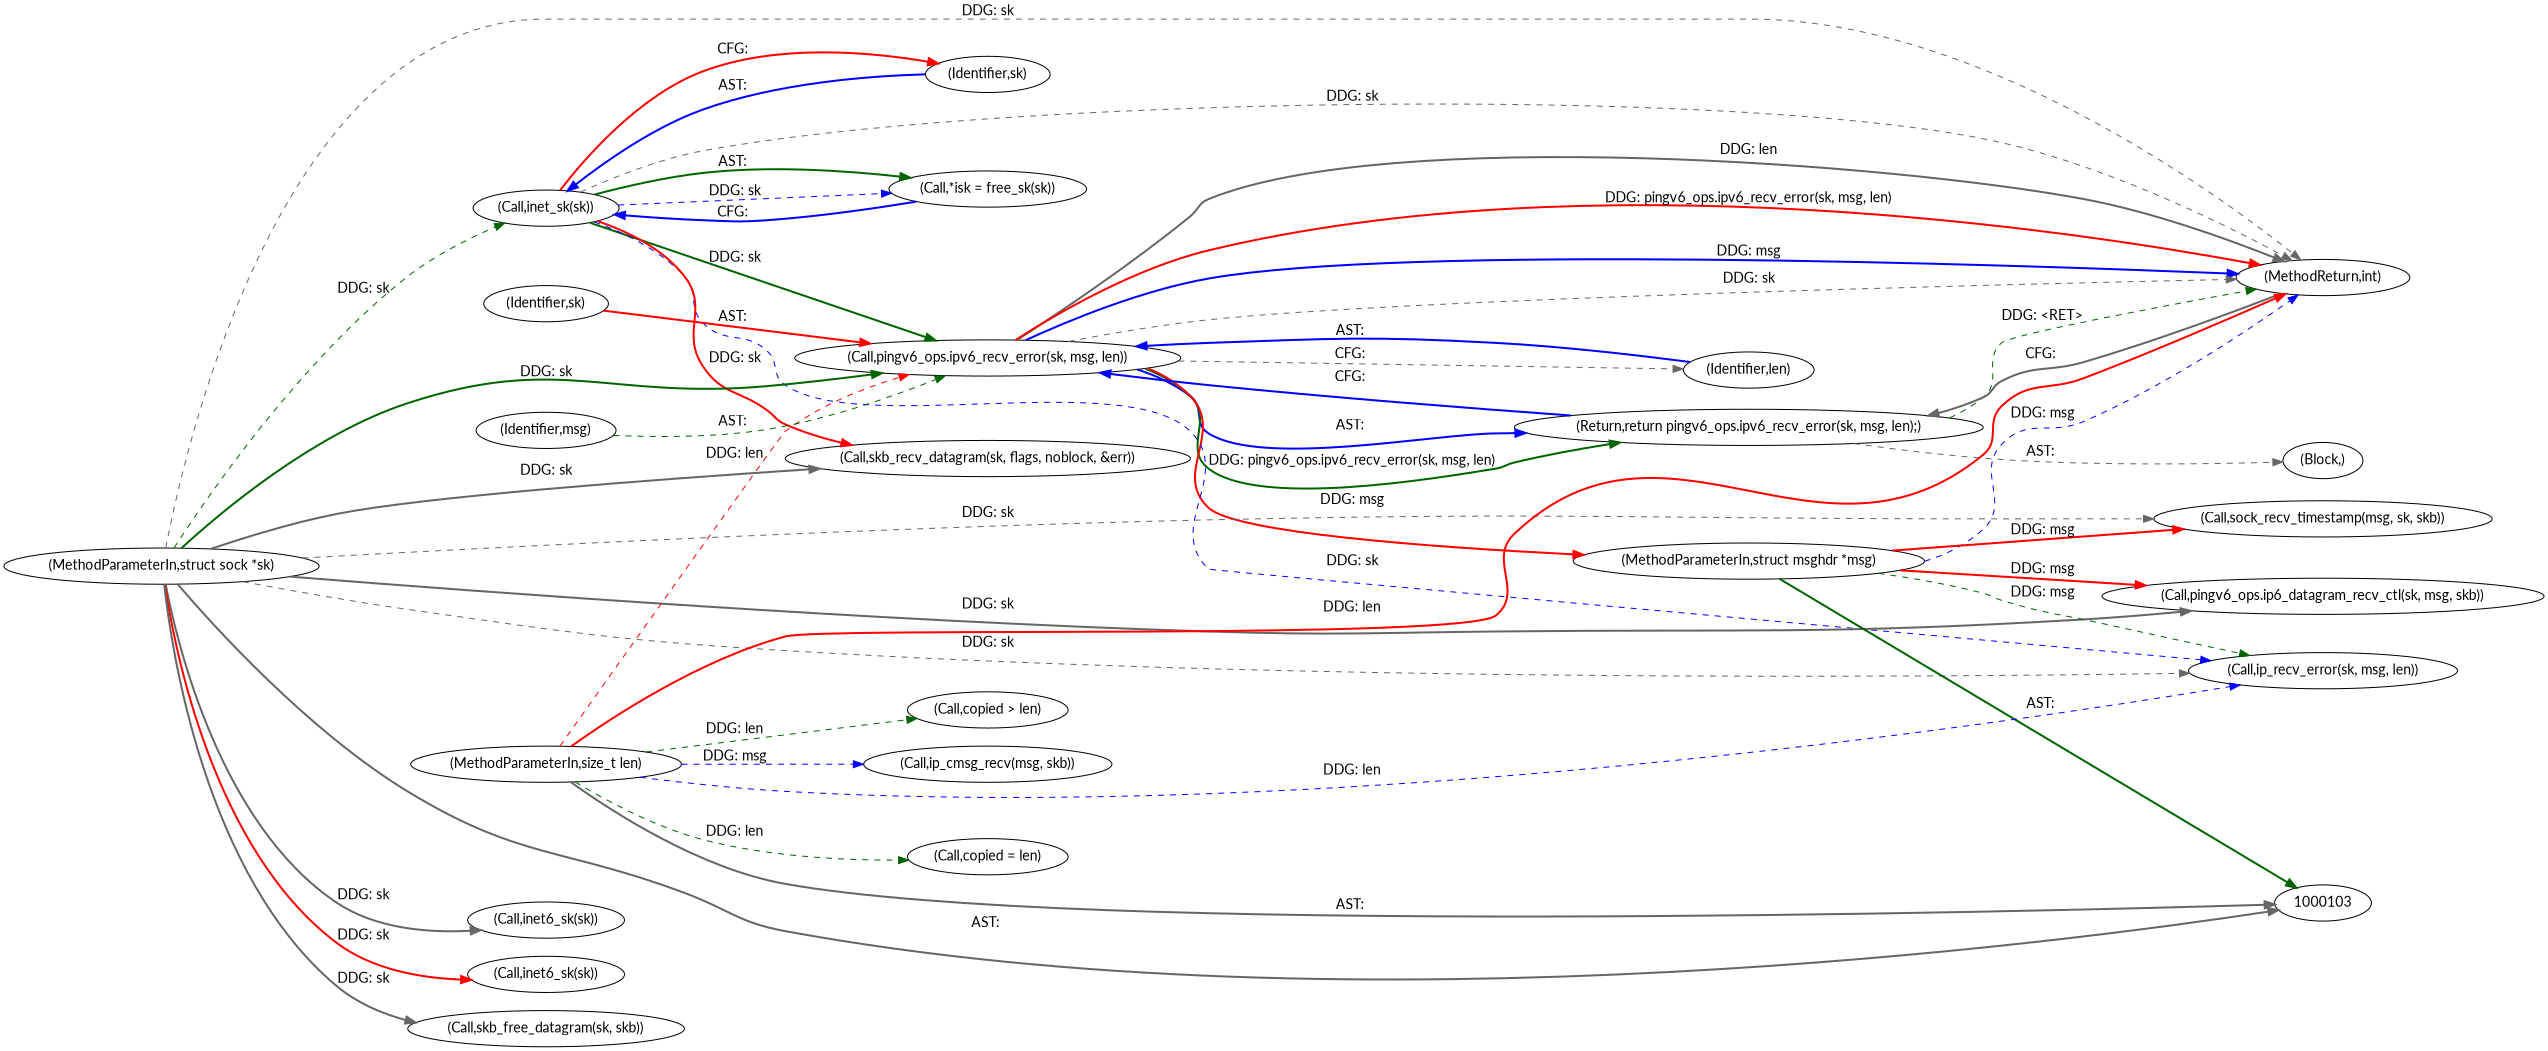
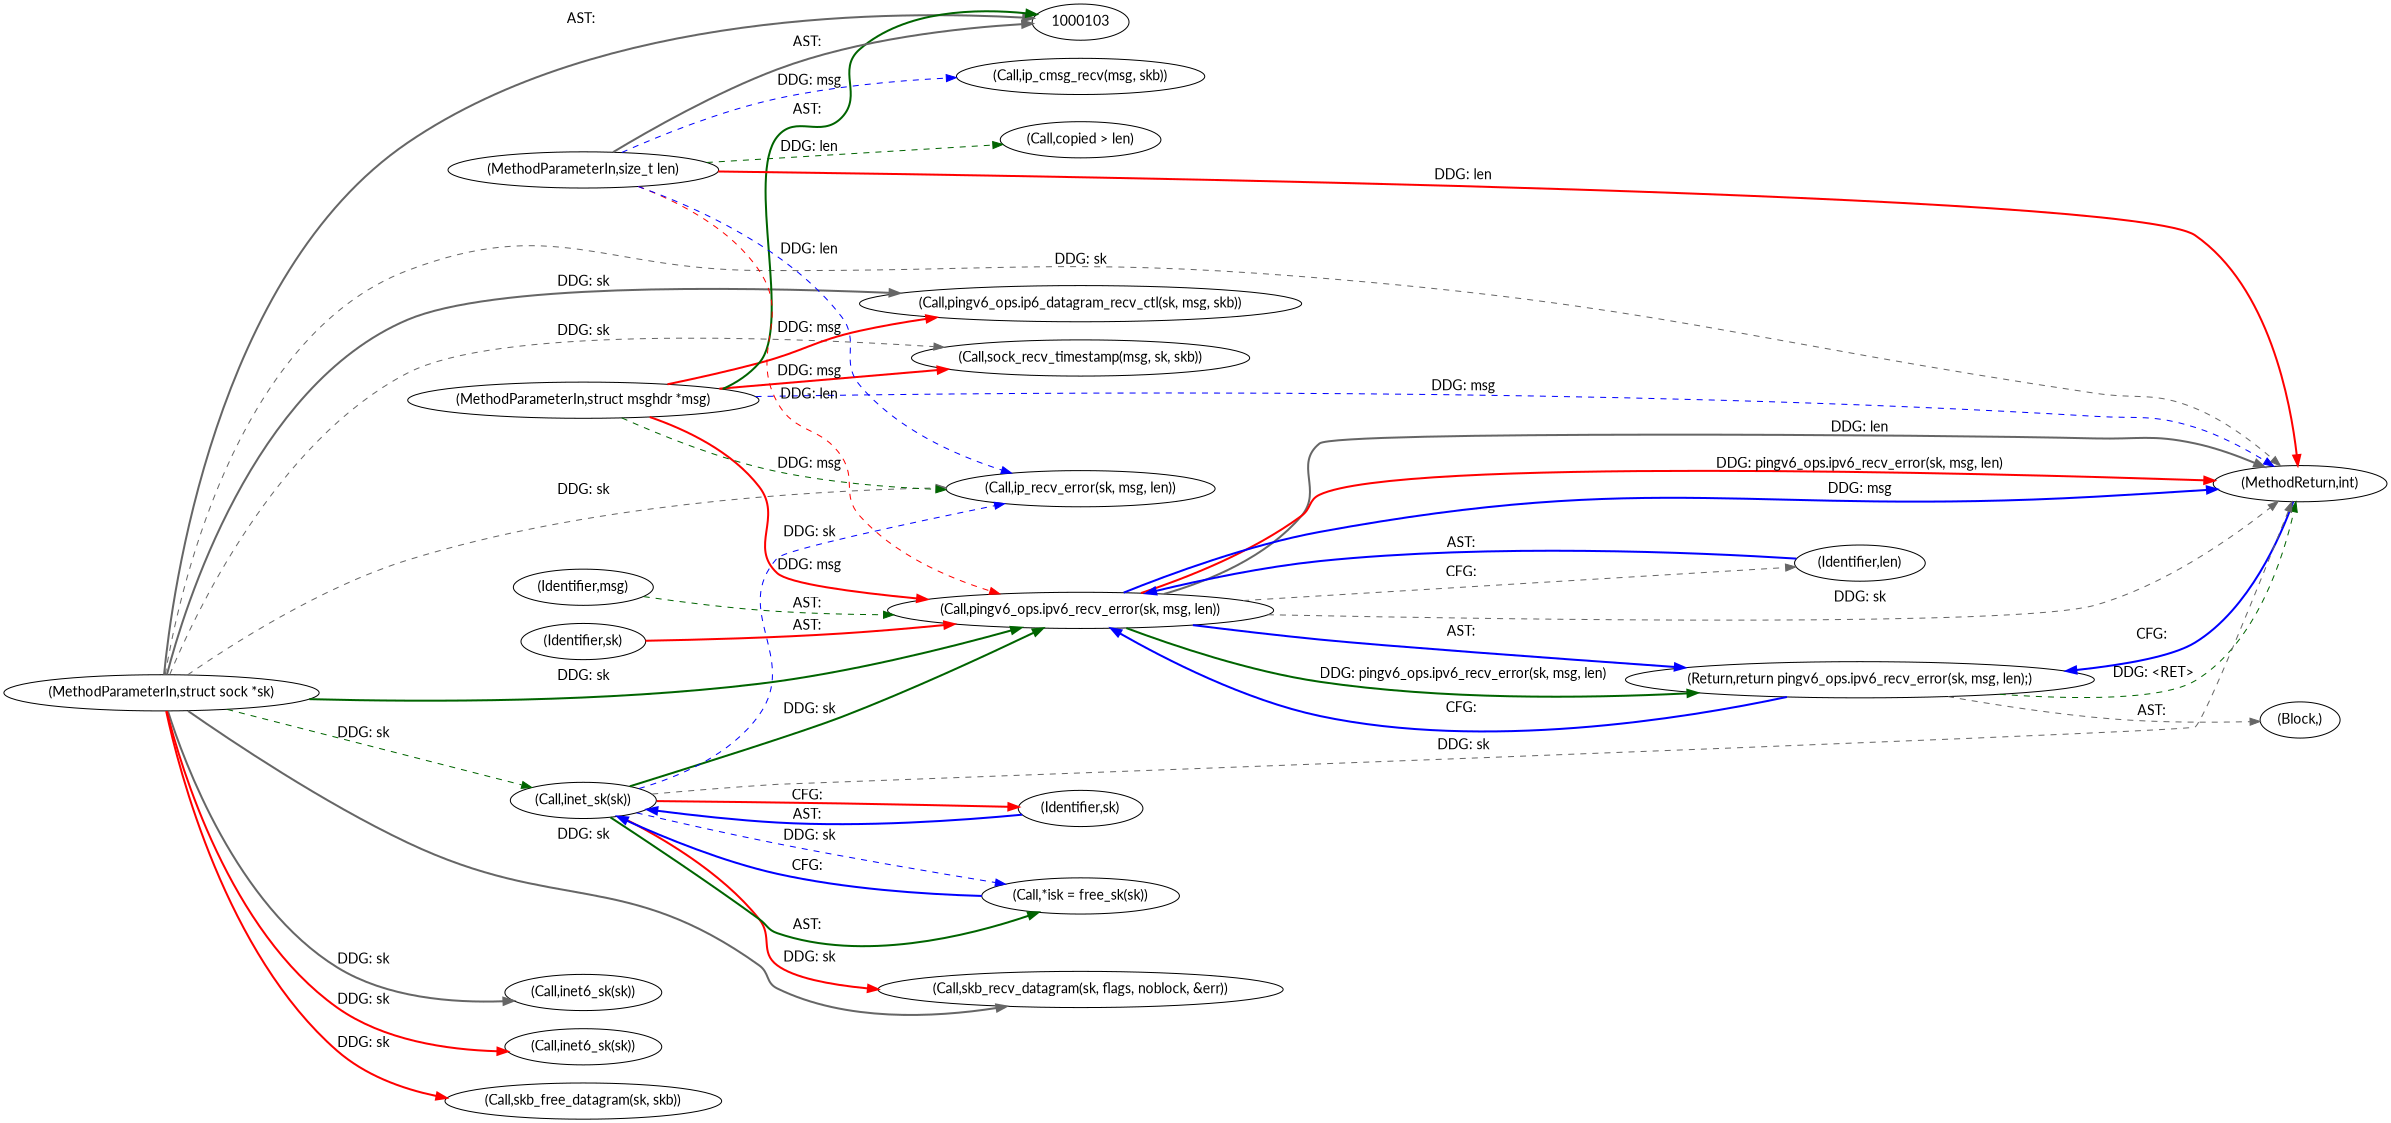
edge "(MethodReturn,int)" -> "(Return,return pingv6_ops.ipv6_recv_error(sk, msg, len);)": color gray40 -> blue
edge "(Call,pingv6_ops.ipv6_recv_error(sk, msg, len))" -> "(MethodParameterIn,struct msghdr *msg)": reversed
edge "(MethodParameterIn,struct sock *sk)" -> "(Call,skb_free_datagram(sk, skb))": color gray40 -> red
node "(Call,copied = len)": removed
